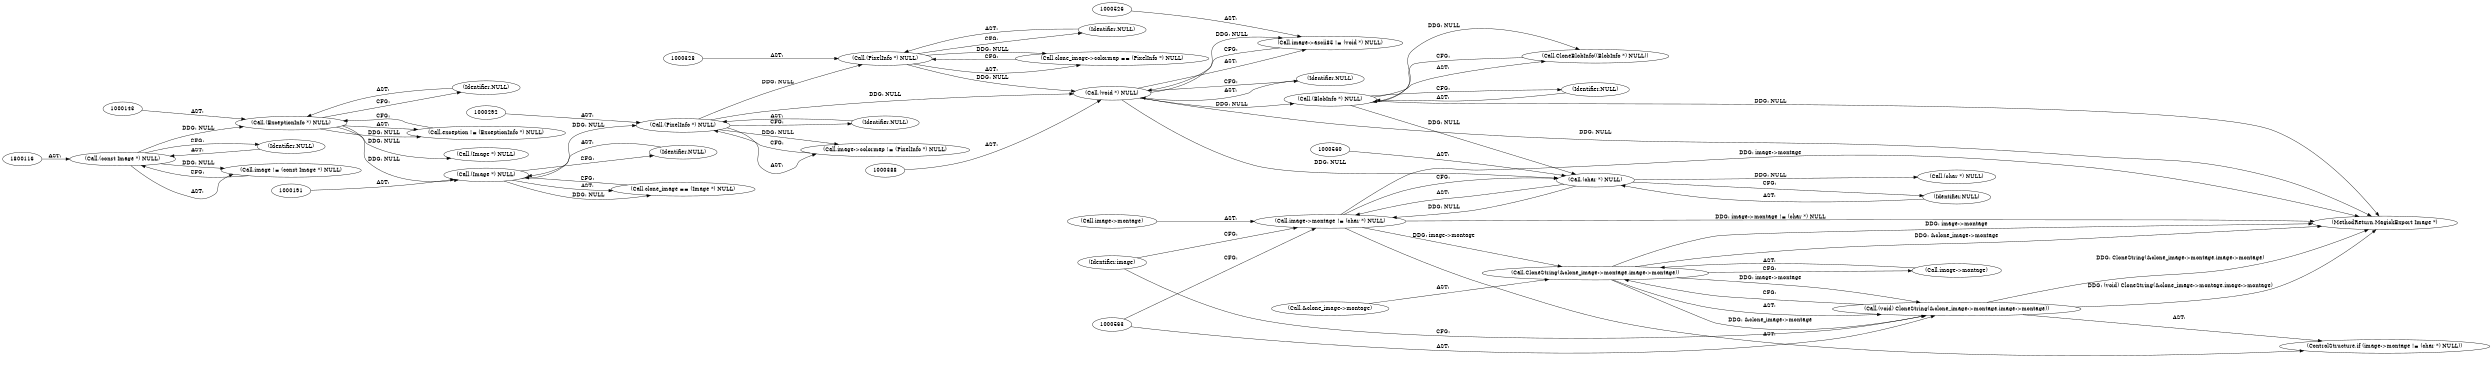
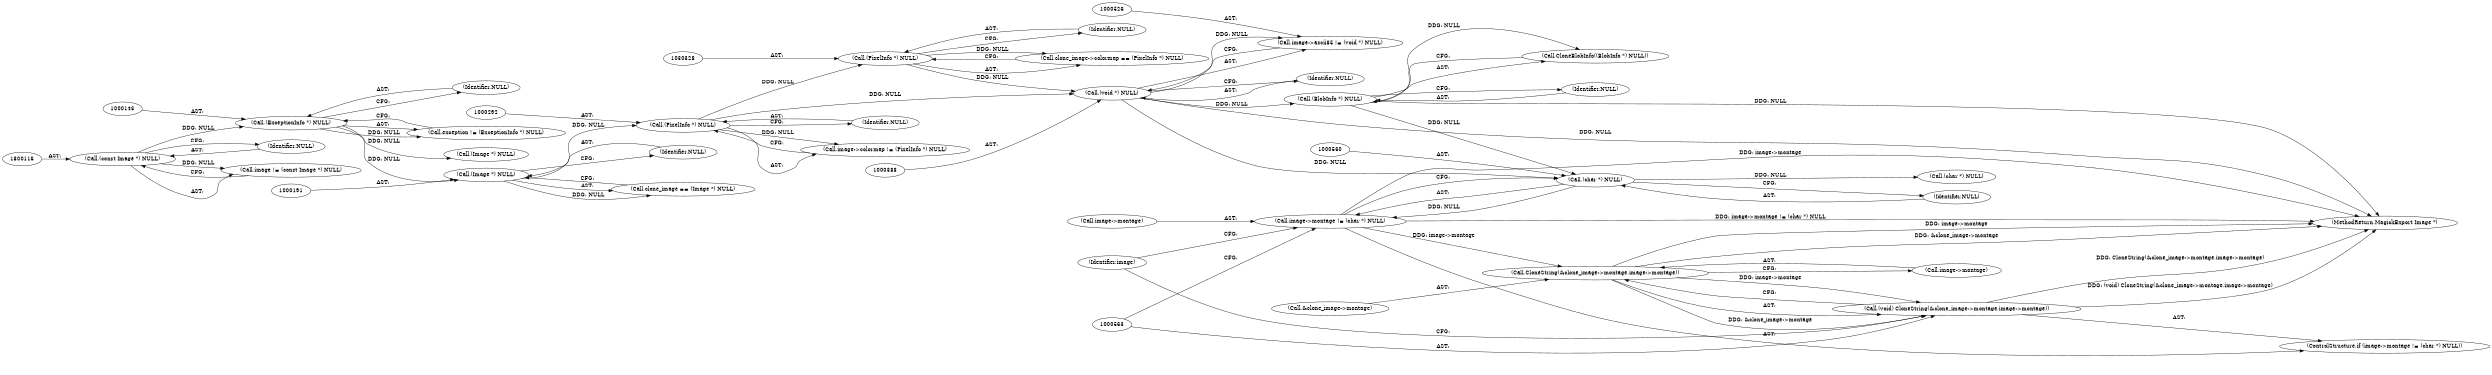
node "1000328": label "1000328" -> "1030328"
